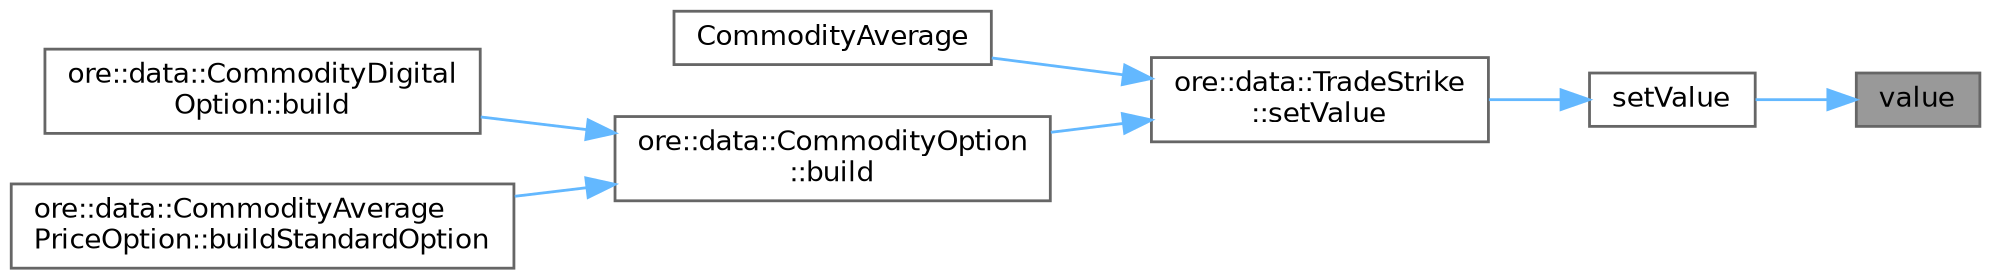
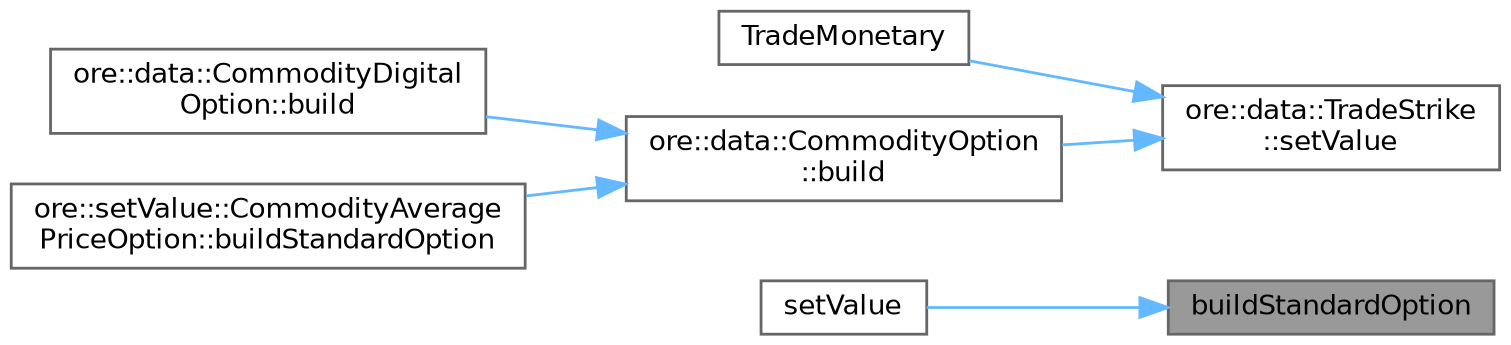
node "CommodityAverage": label "CommodityAverage" -> "TradeMonetary"
edge "ore::data::TradeStrike ::setValue" -> "setValue": removed
node "value": label "value" -> "buildStandardOption"
node "ore::data::CommodityAverage PriceOption::buildStandardOption": label "ore::data::CommodityAverage PriceOption::buildStandardOption" -> "ore::setValue::CommodityAverage PriceOption::buildStandardOption"
